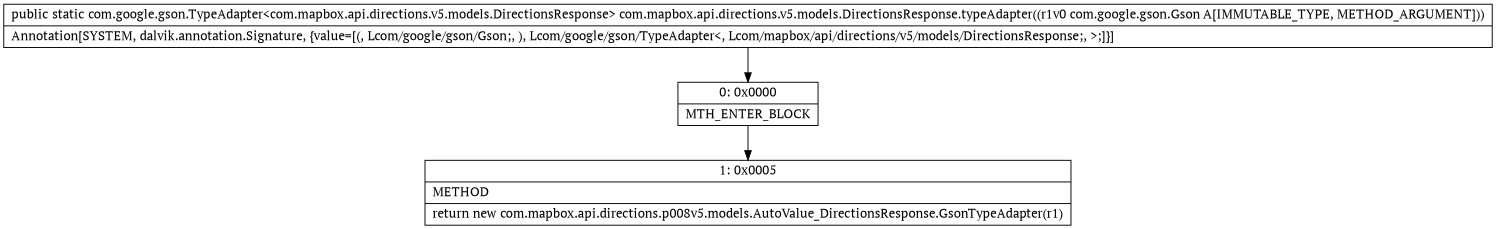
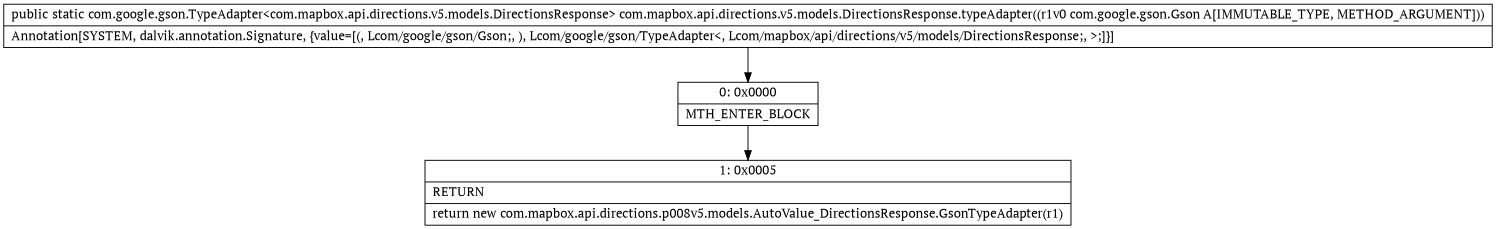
node "1: 0x0005": text "METHOD" -> "RETURN"
